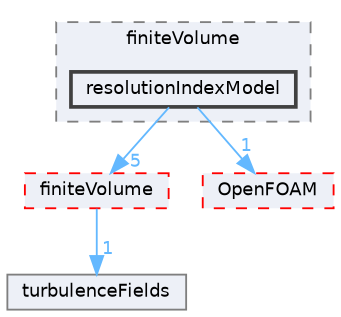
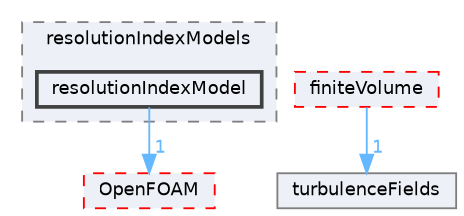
cluster "finiteVolume": label "finiteVolume" -> "resolutionIndexModels"
edge "resolutionIndexModel" -> "finiteVolume": removed
